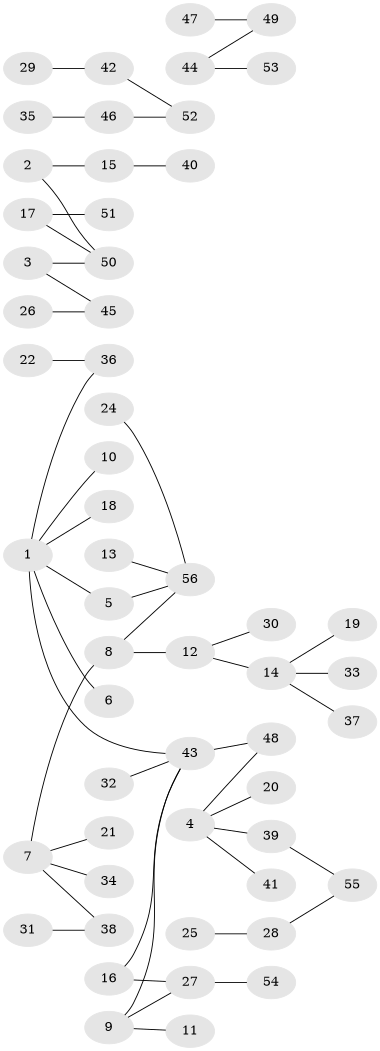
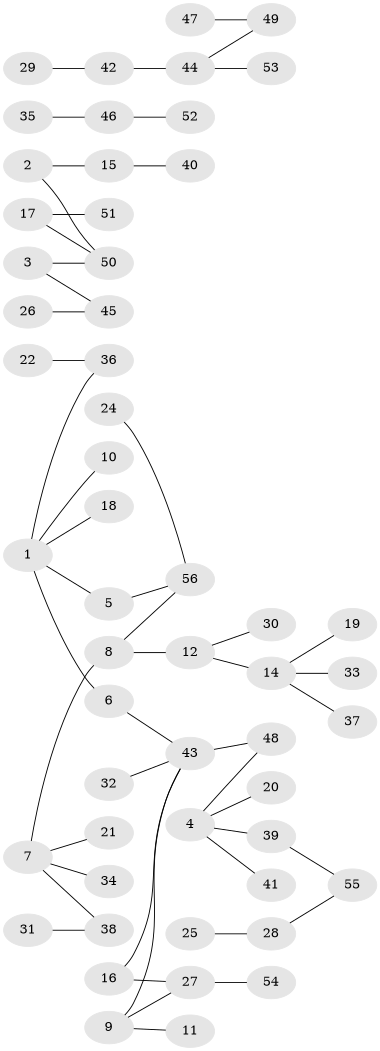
edge "42" -- "52": now "42" -- "44"
node "13": removed
edge "1" -- "43": now "6" -- "43"
